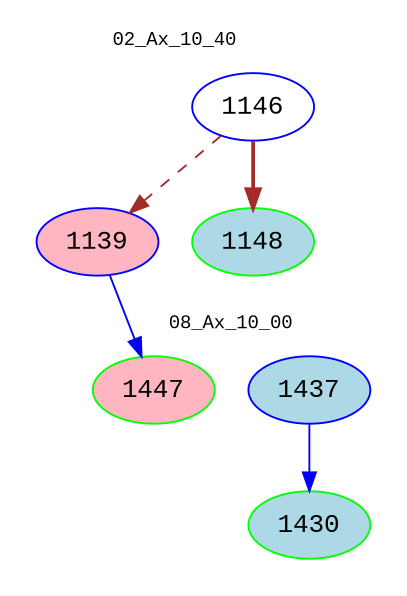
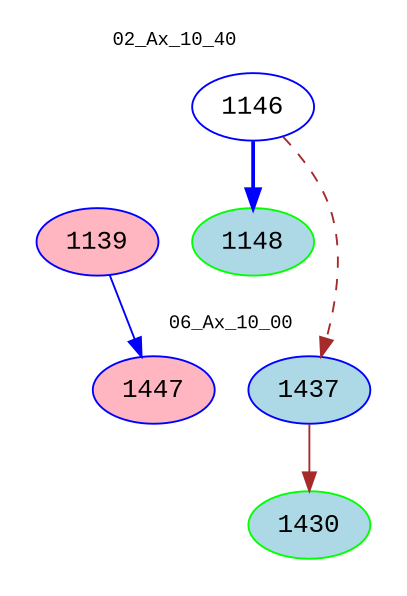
edge "1146" -> "1148": color brown -> blue
edge "1146" -> "1139": now "1146" -> "1437"
cluster "08_Ax_10_00": label "08_Ax_10_00" -> "06_Ax_10_00"
node "1447": color green -> blue
edge "1437" -> "1430": color blue -> brown
